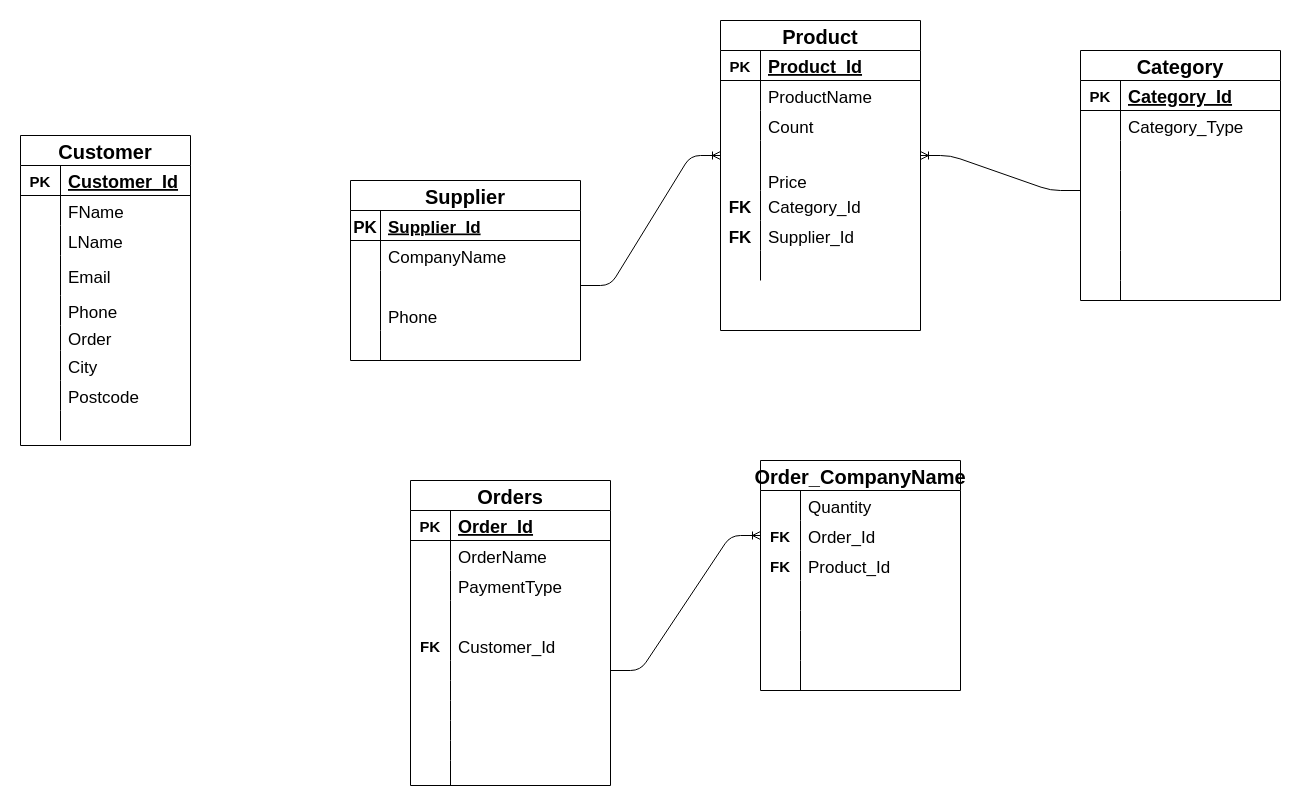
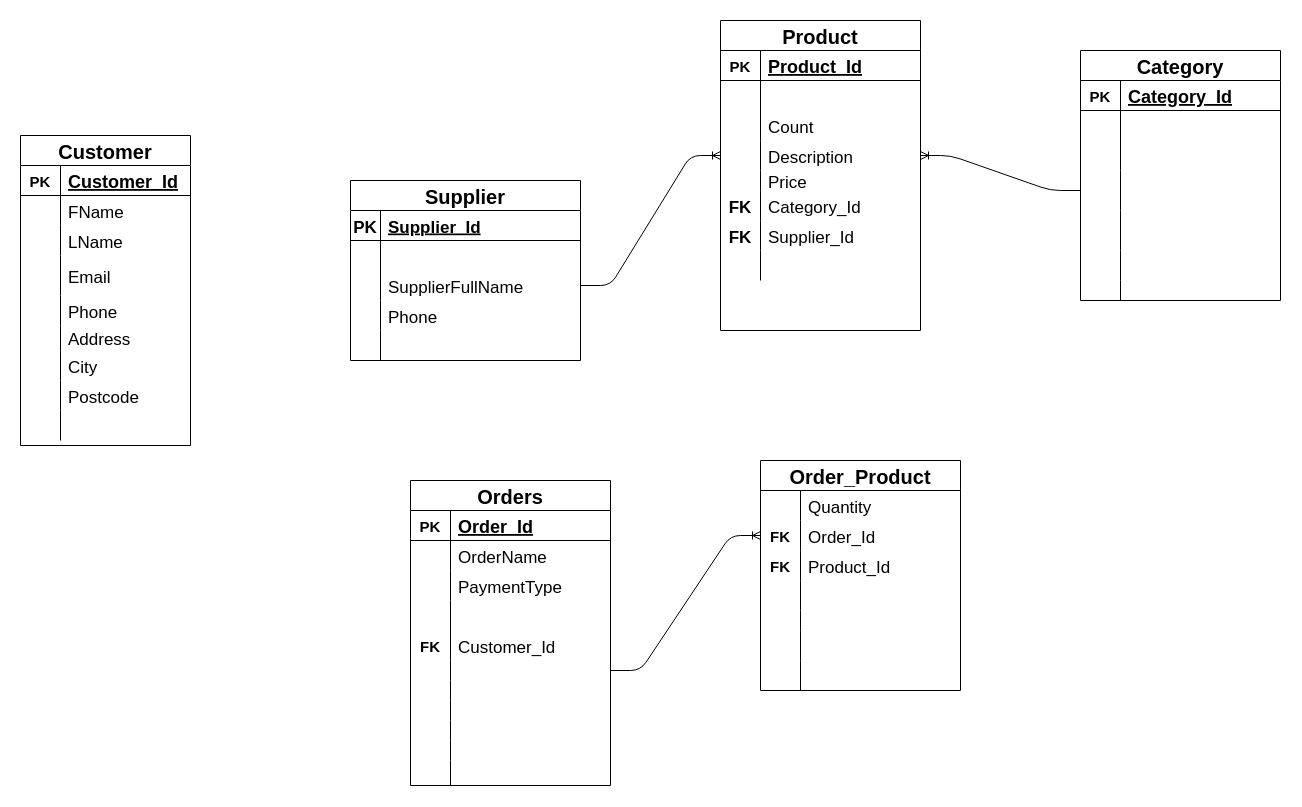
node "ProductName": removed
node "Category_Type": removed
node "Description": added
node "CompanyName": removed
node "SupplierFullName": added
node "Order": label "Order" -> "Address"
node "Order_CompanyName": label "Order_CompanyName" -> "Order_Product"
